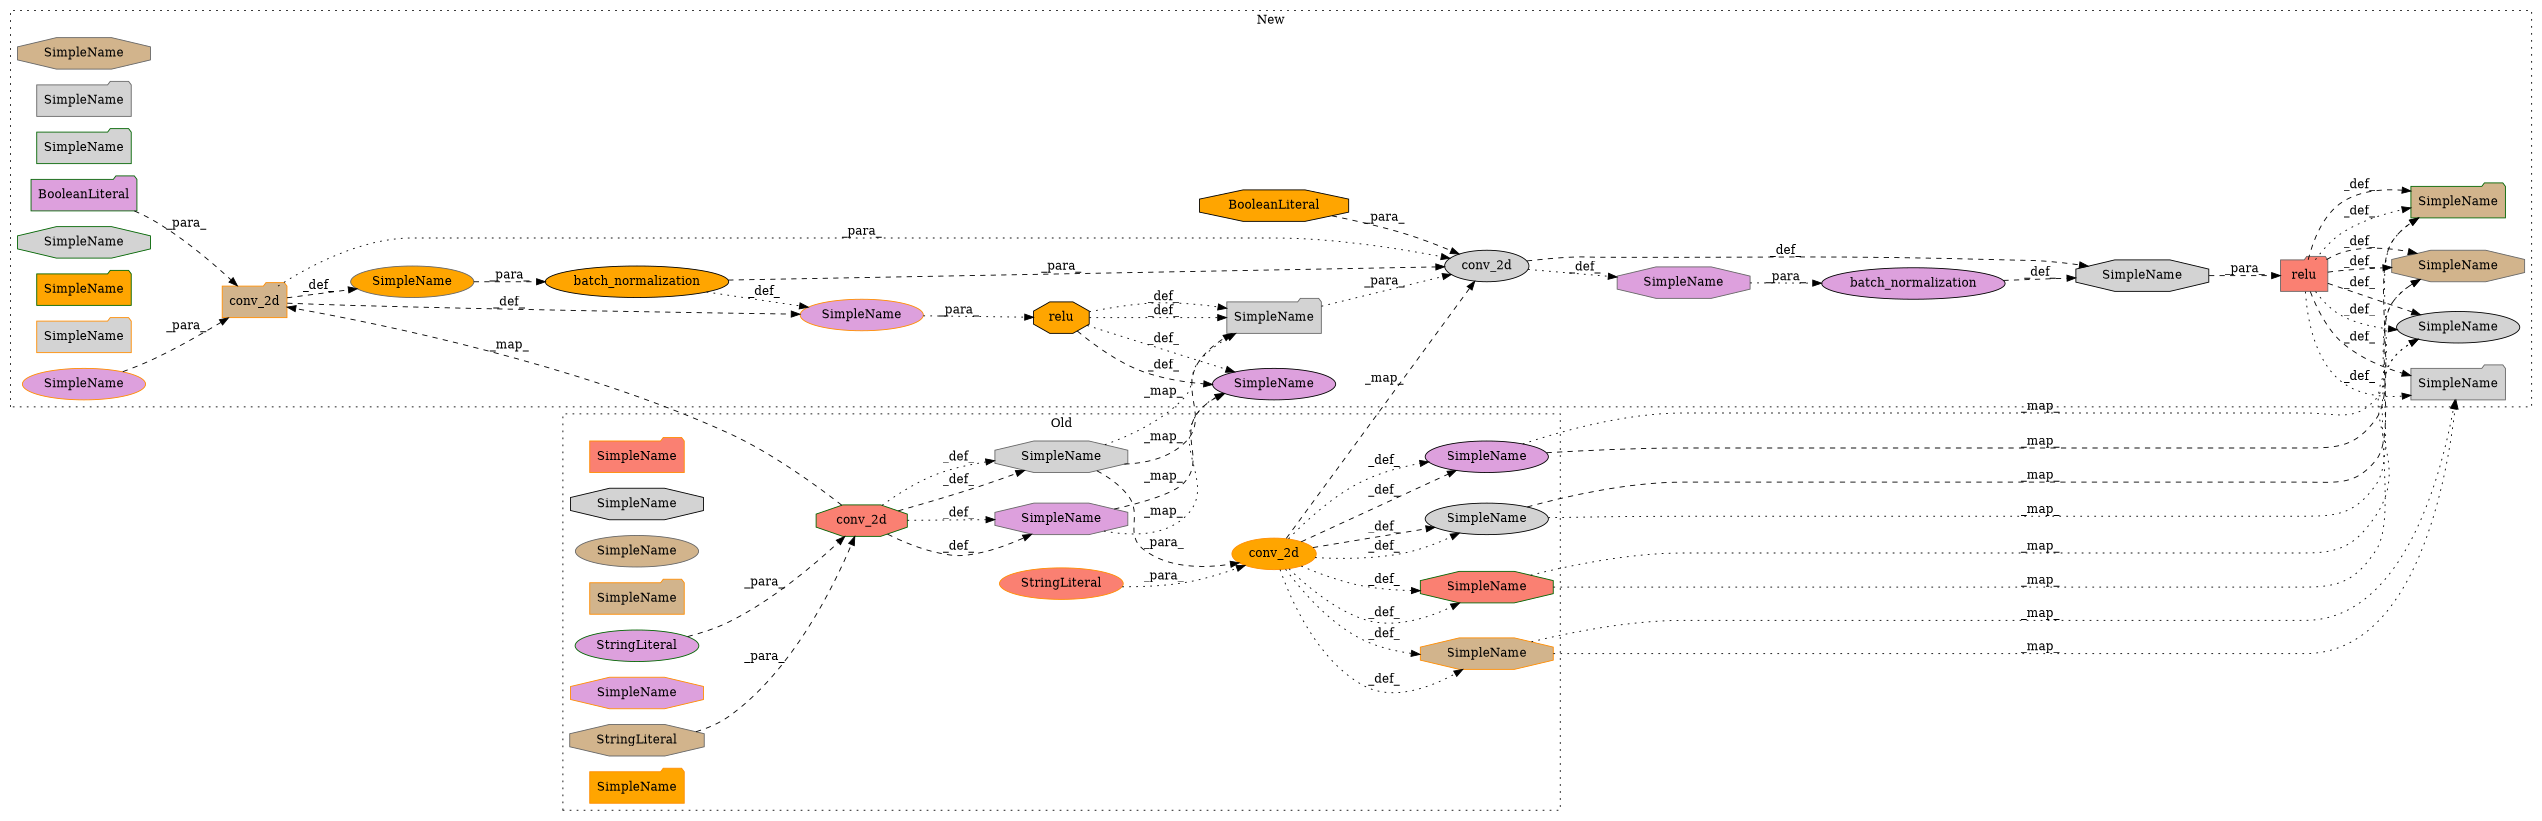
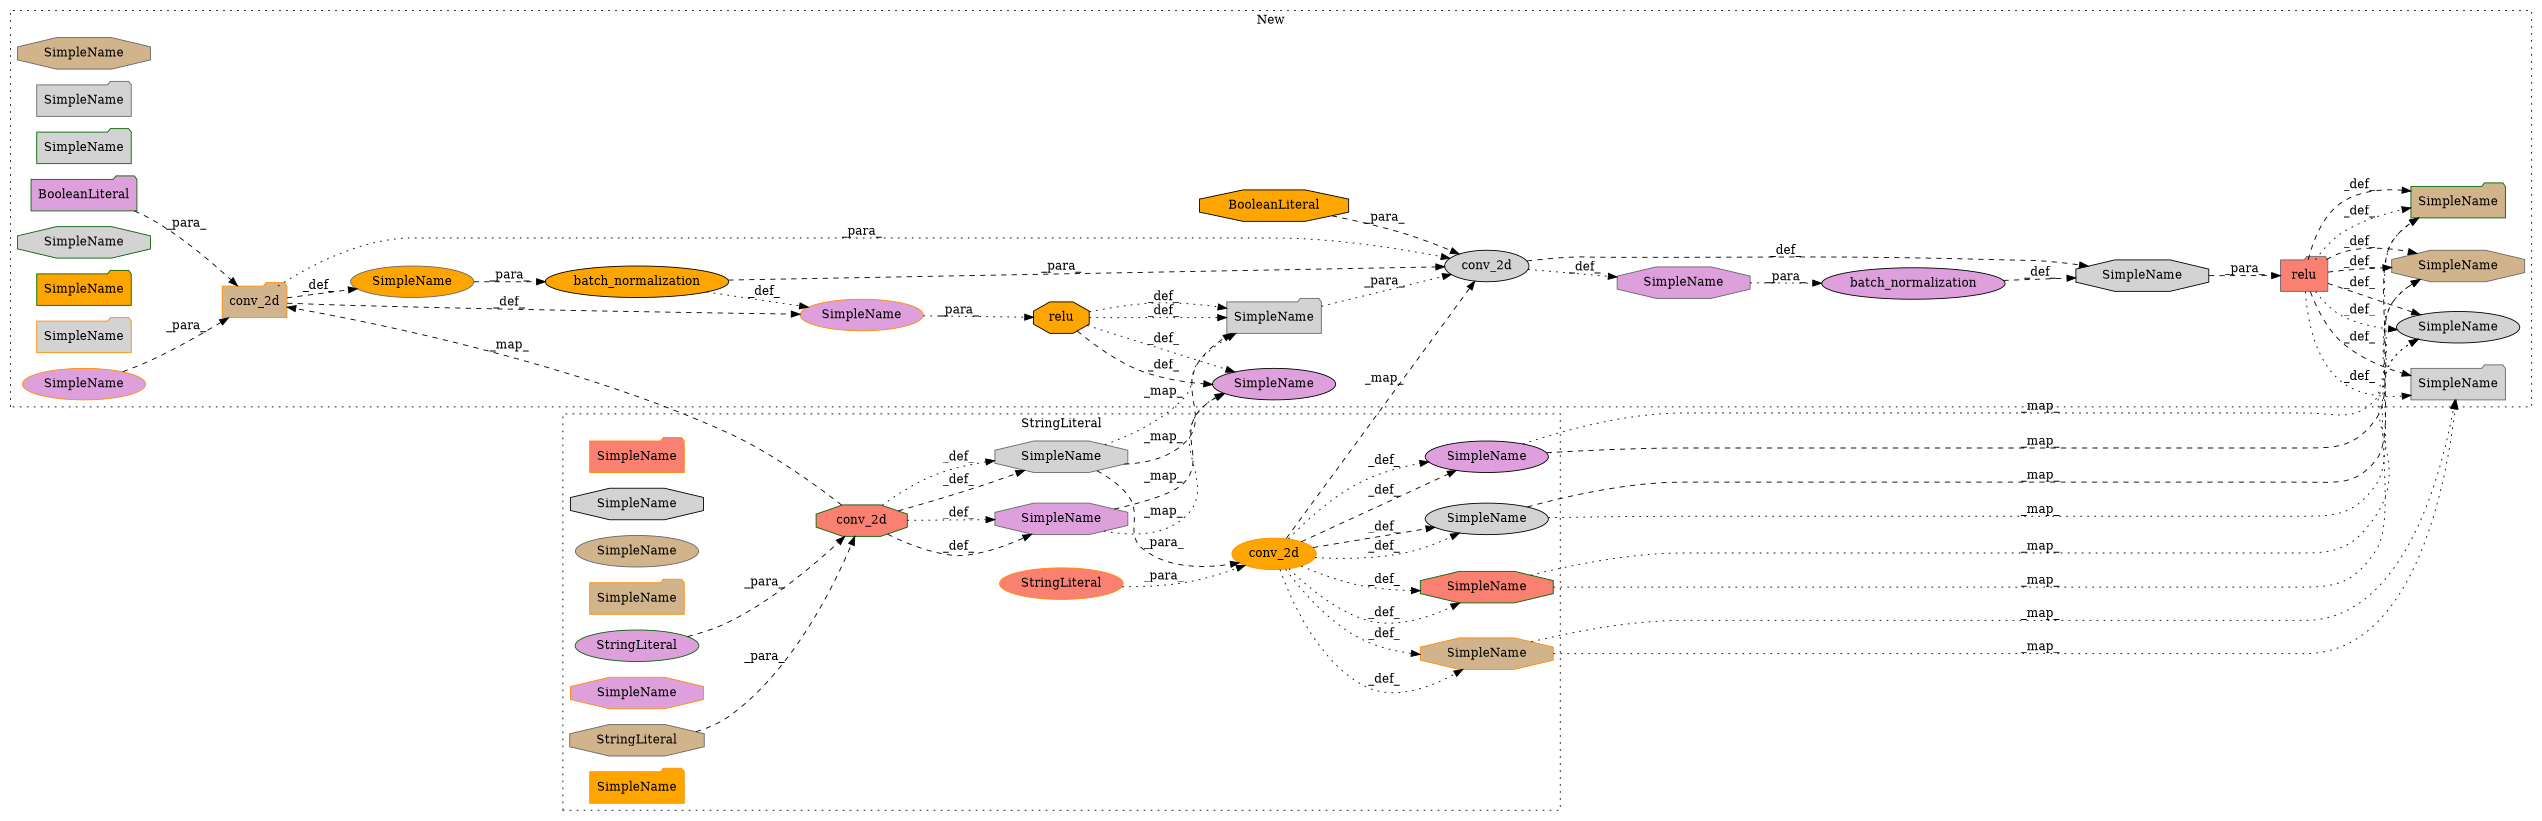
cluster "Old": label "Old" -> "StringLiteral"
